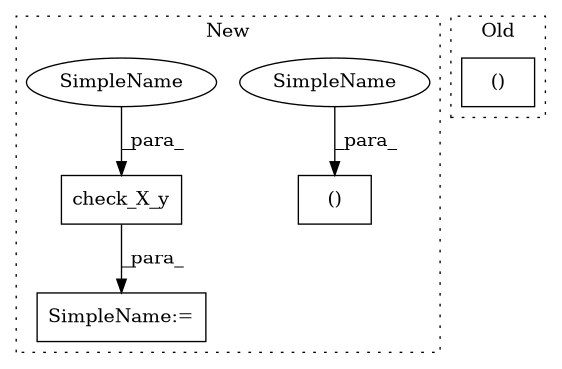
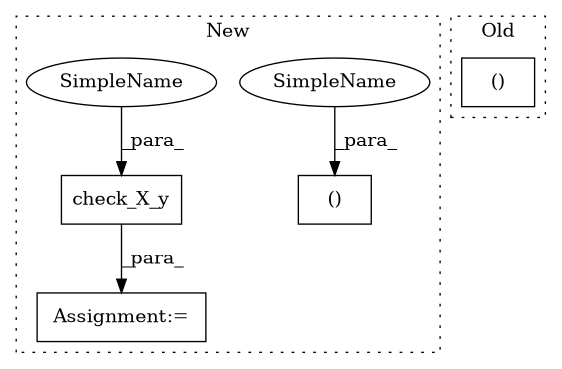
node "SimpleName:=": label "SimpleName:=" -> "Assignment:="
